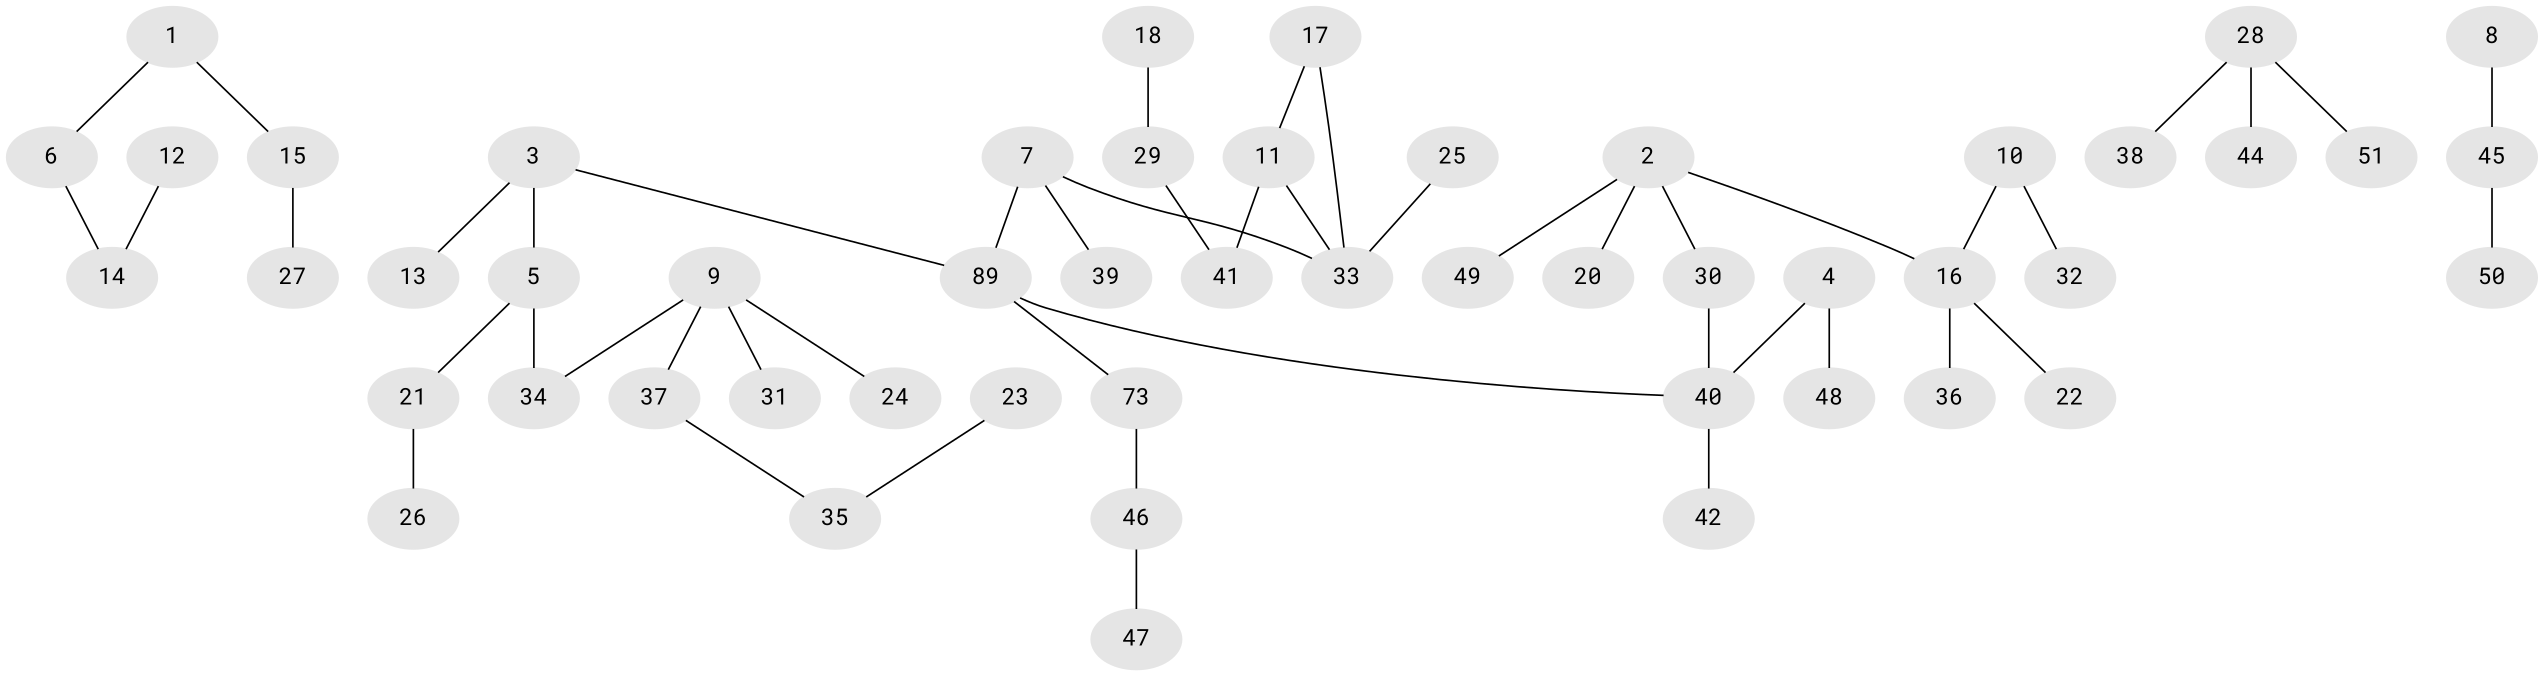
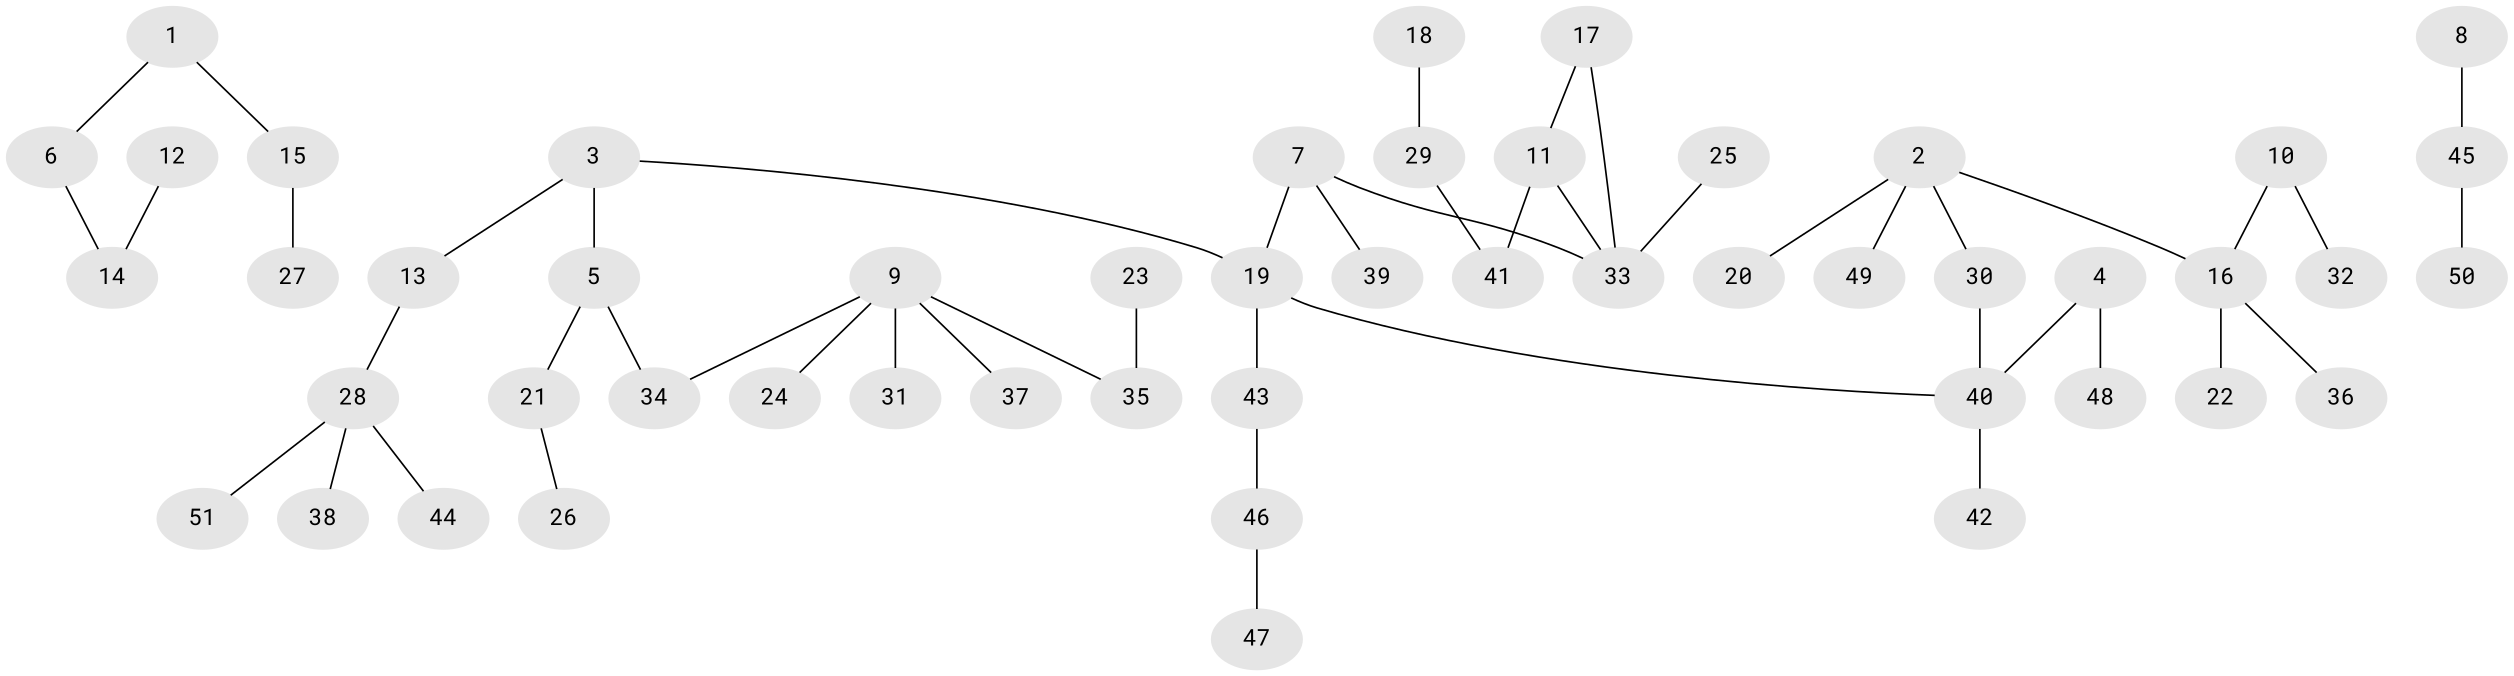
node "89": label "89" -> "19"
edge "13" -- "28": added
node "73": label "73" -> "43"
edge "37" -- "35": now "9" -- "35"
